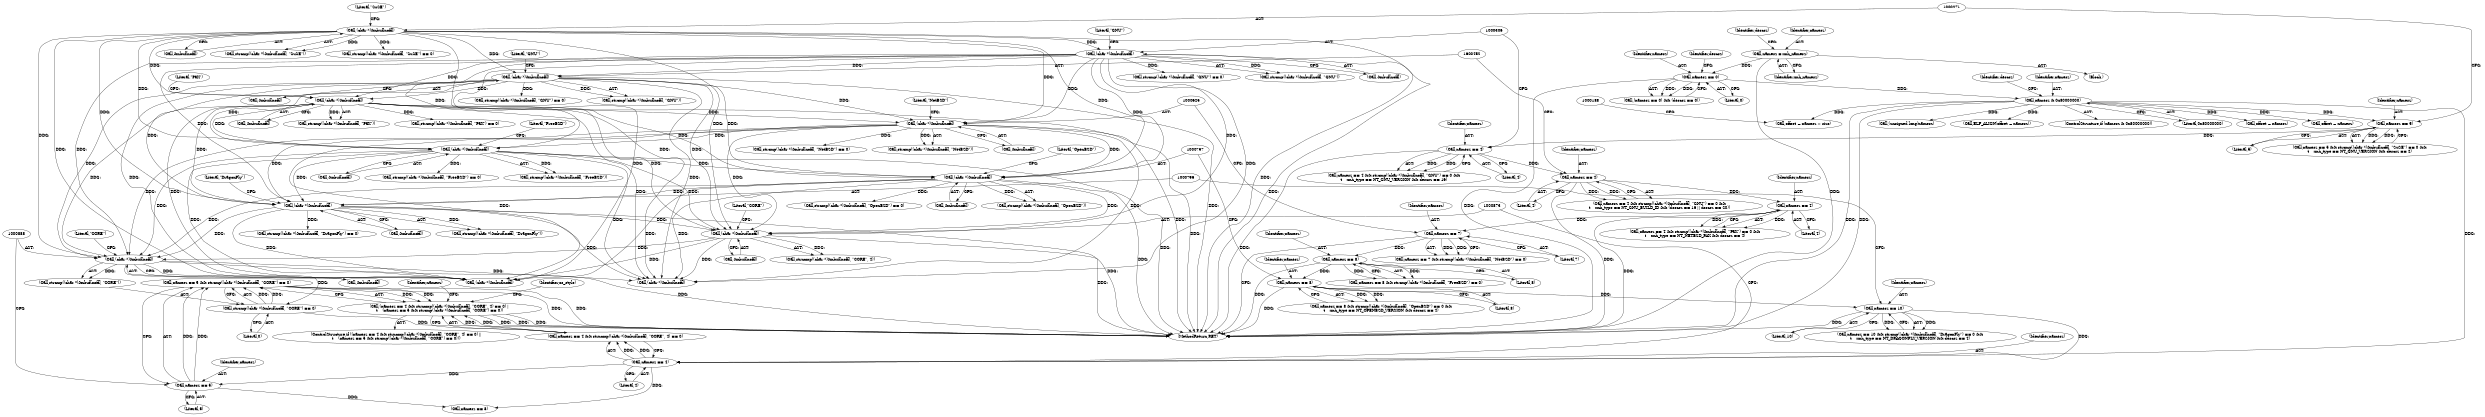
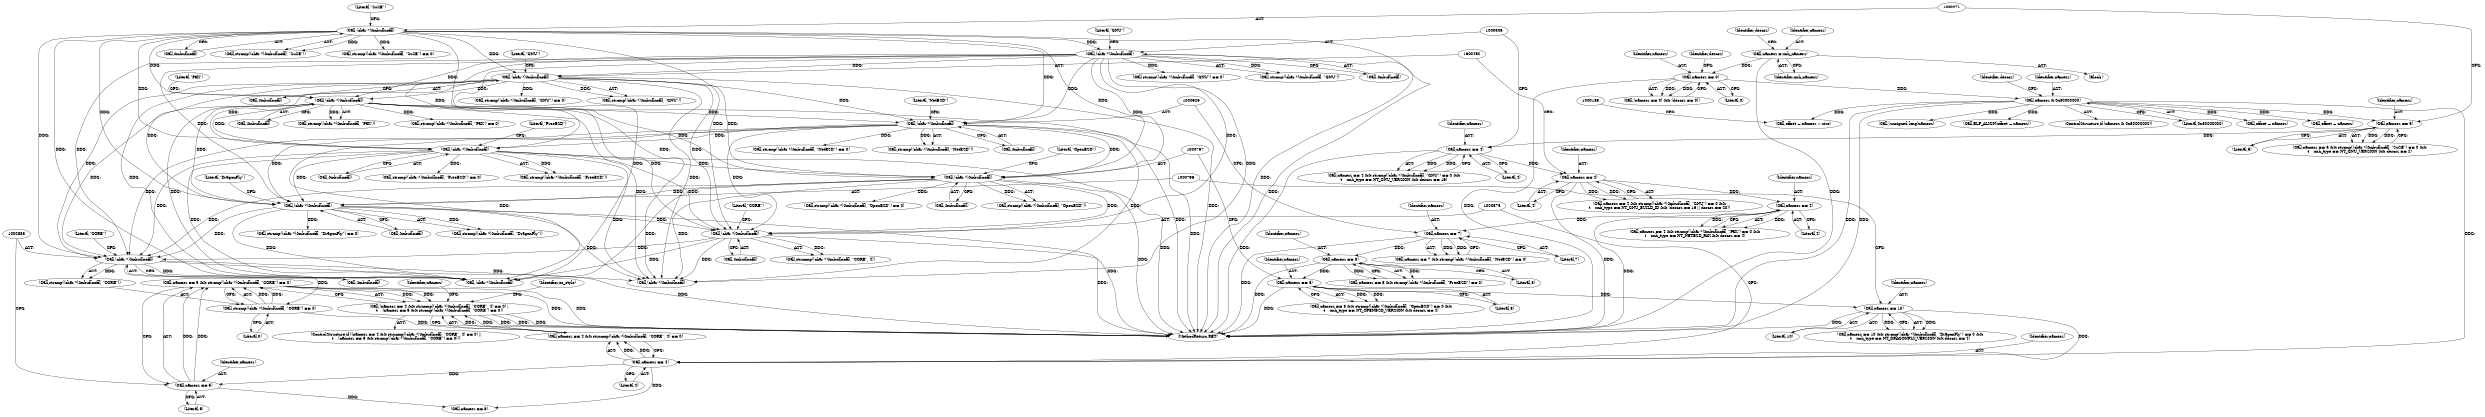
edge "(Call,namesz == 7)" -> "(MethodReturn,RET)": label "CFG: " -> "DDG: "
edge "(Call,namesz == 10)" -> "(Literal,10)": label "CFG: " -> "AST: "
